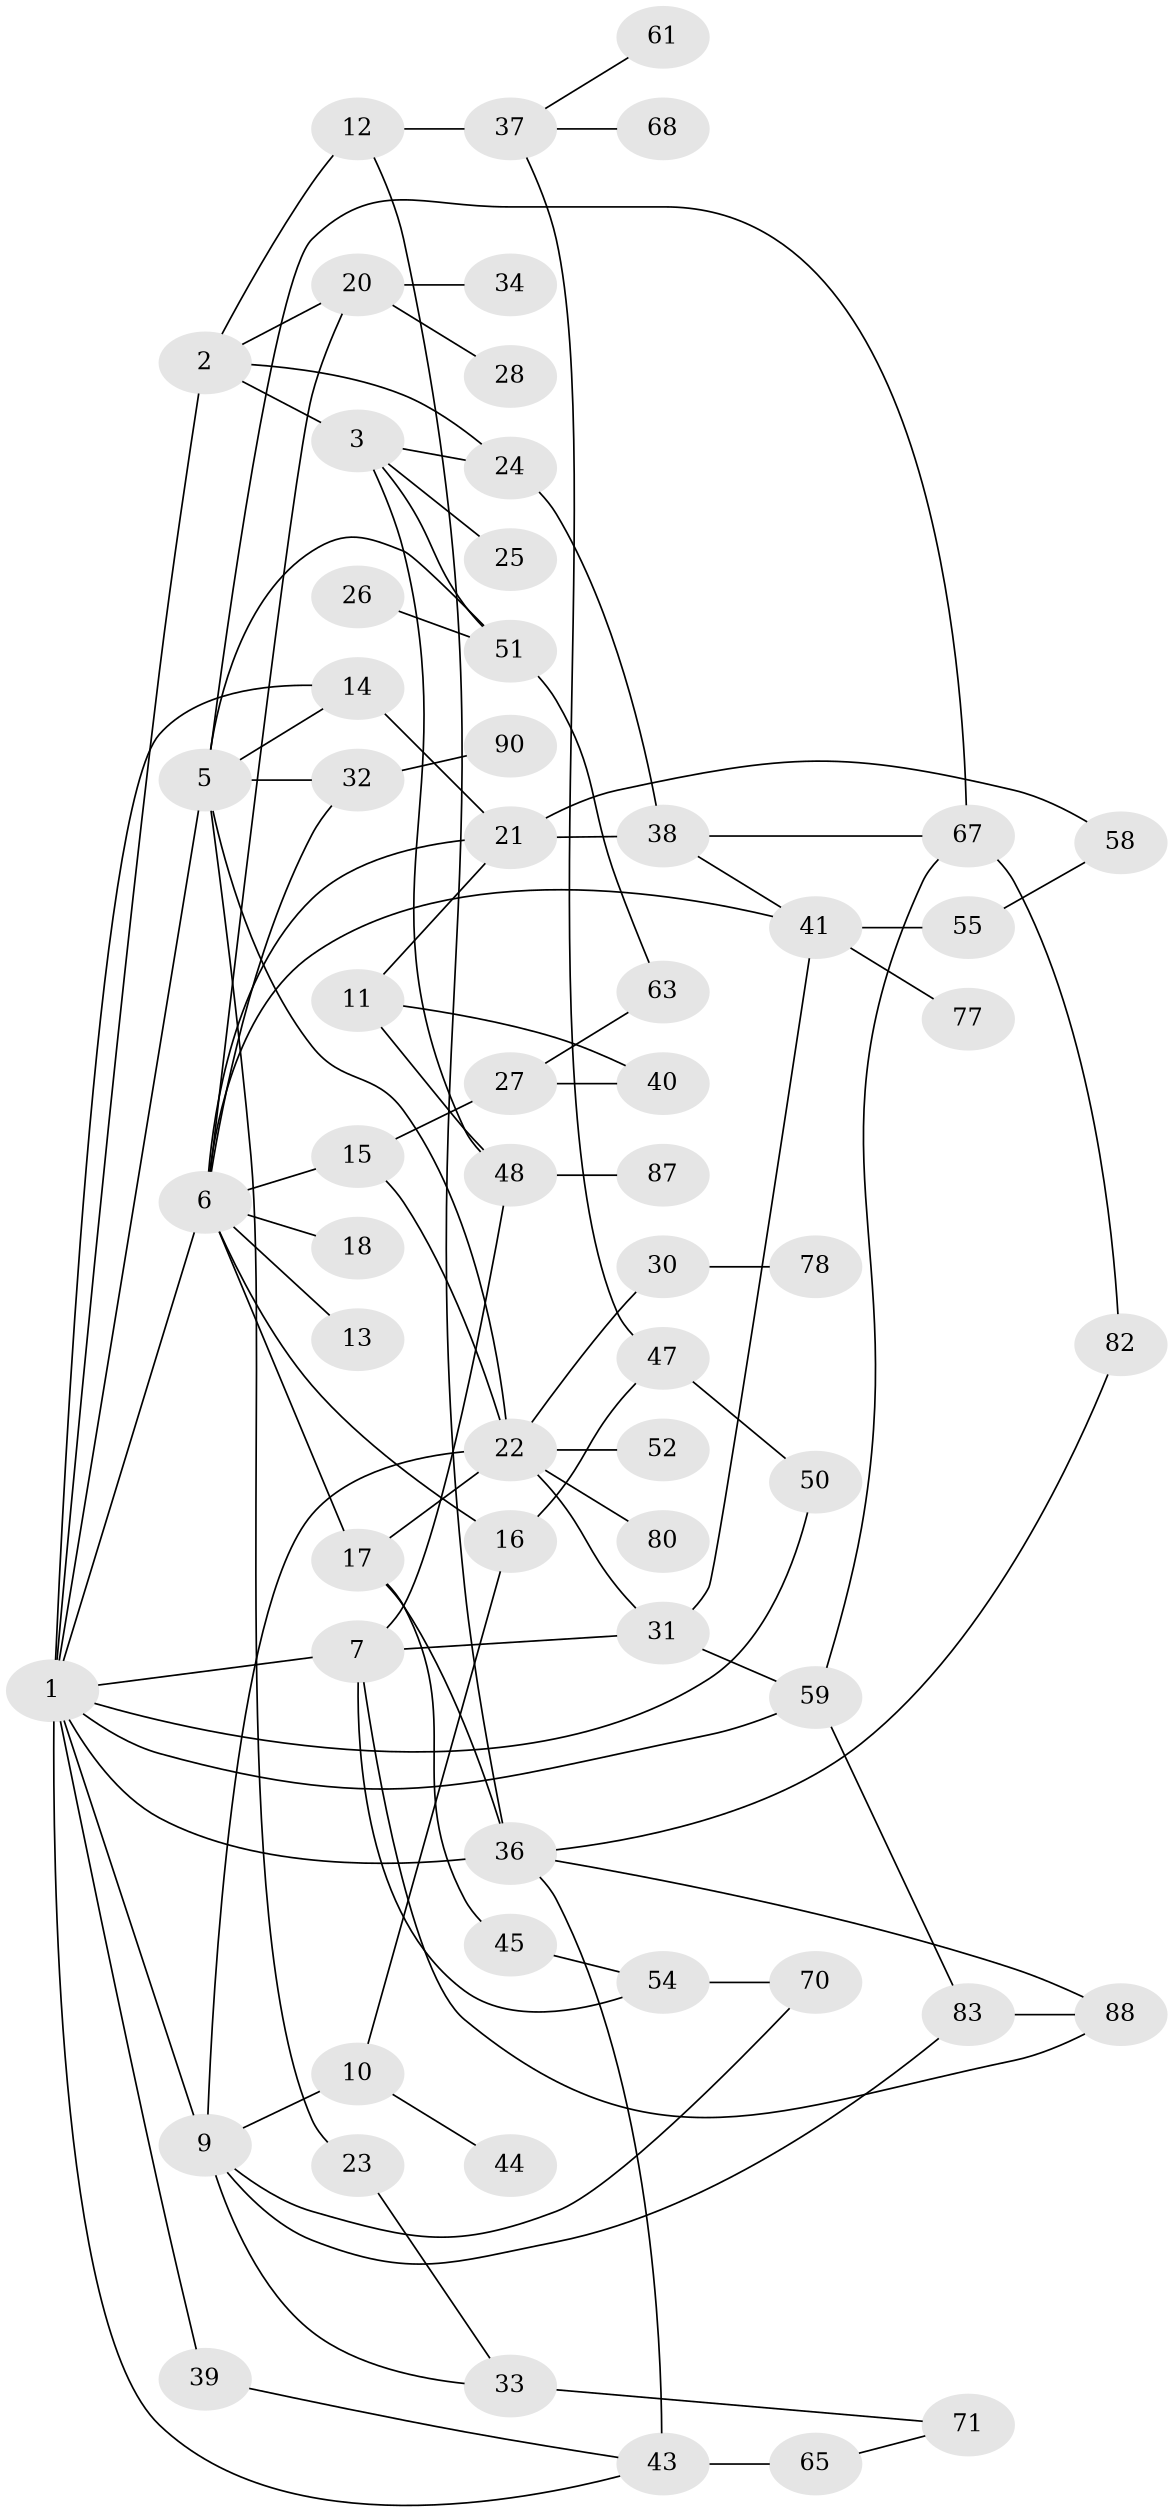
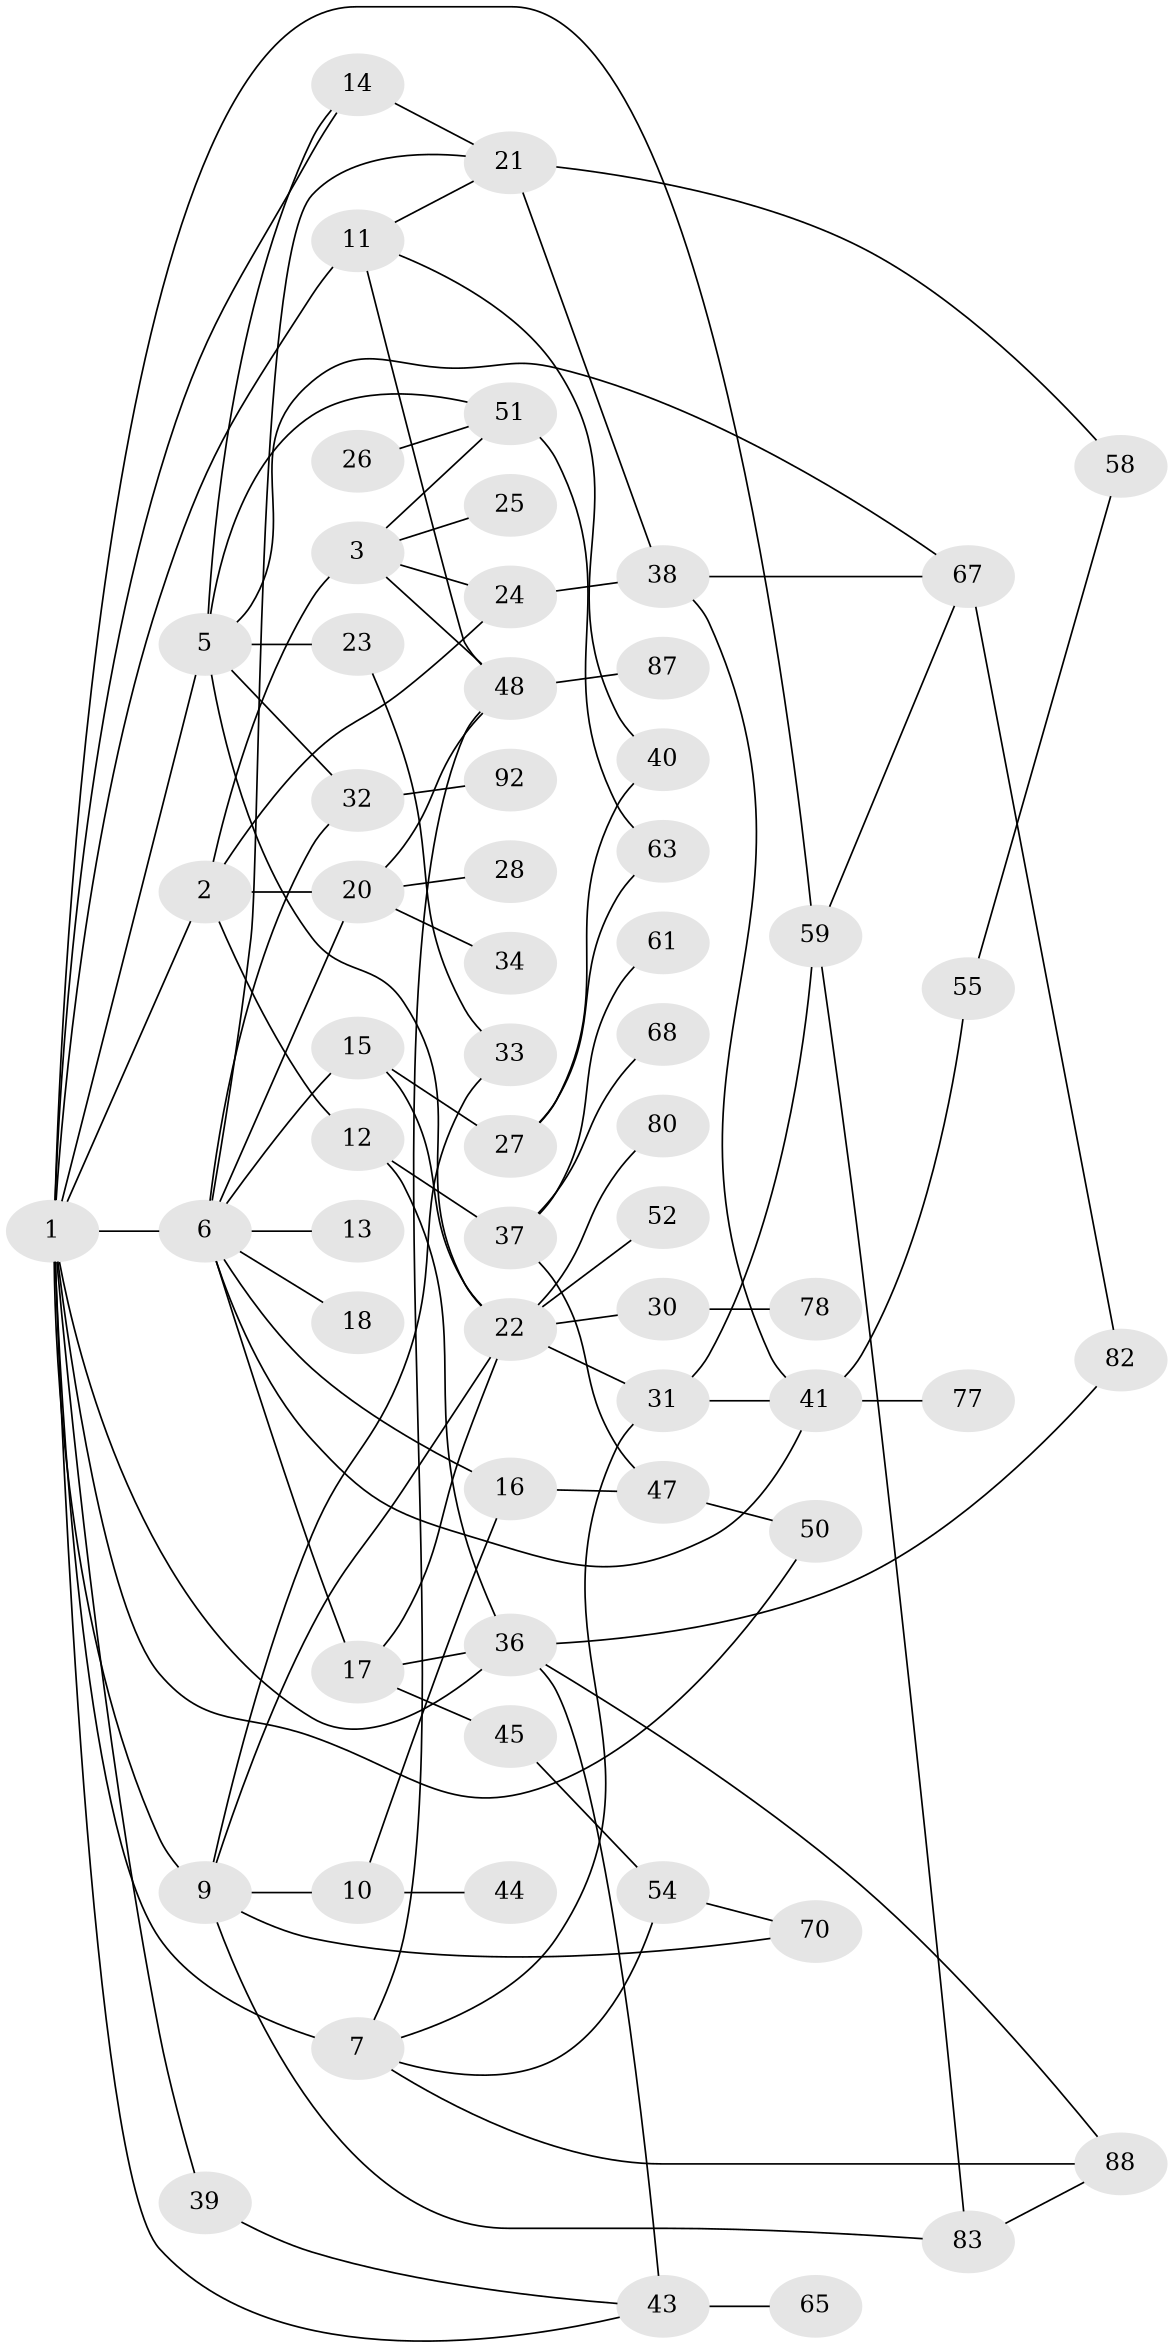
edge "11" -- "1": added
node "90": label "90" -> "92"
edge "48" -- "20": added
node "71": removed
